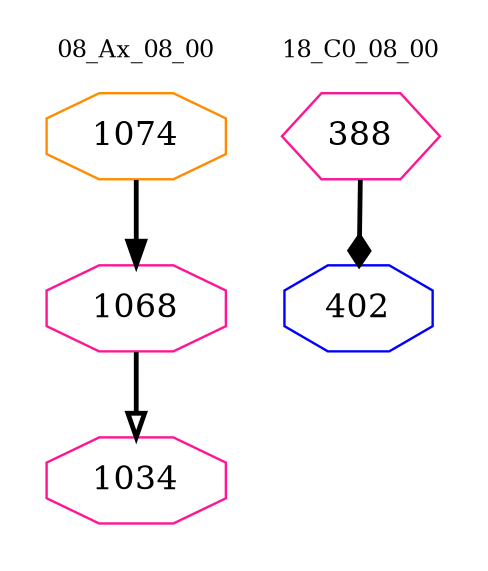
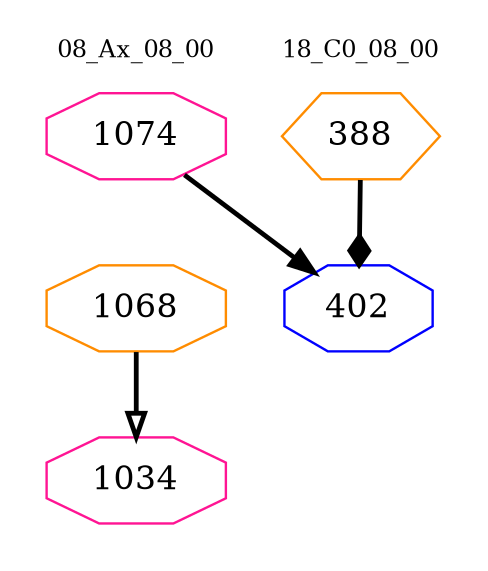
node "1074": color darkorange -> deeppink
node "388": color deeppink -> darkorange
edge "1074" -> "1068": now "1074" -> "402"
node "1068": color deeppink -> darkorange
